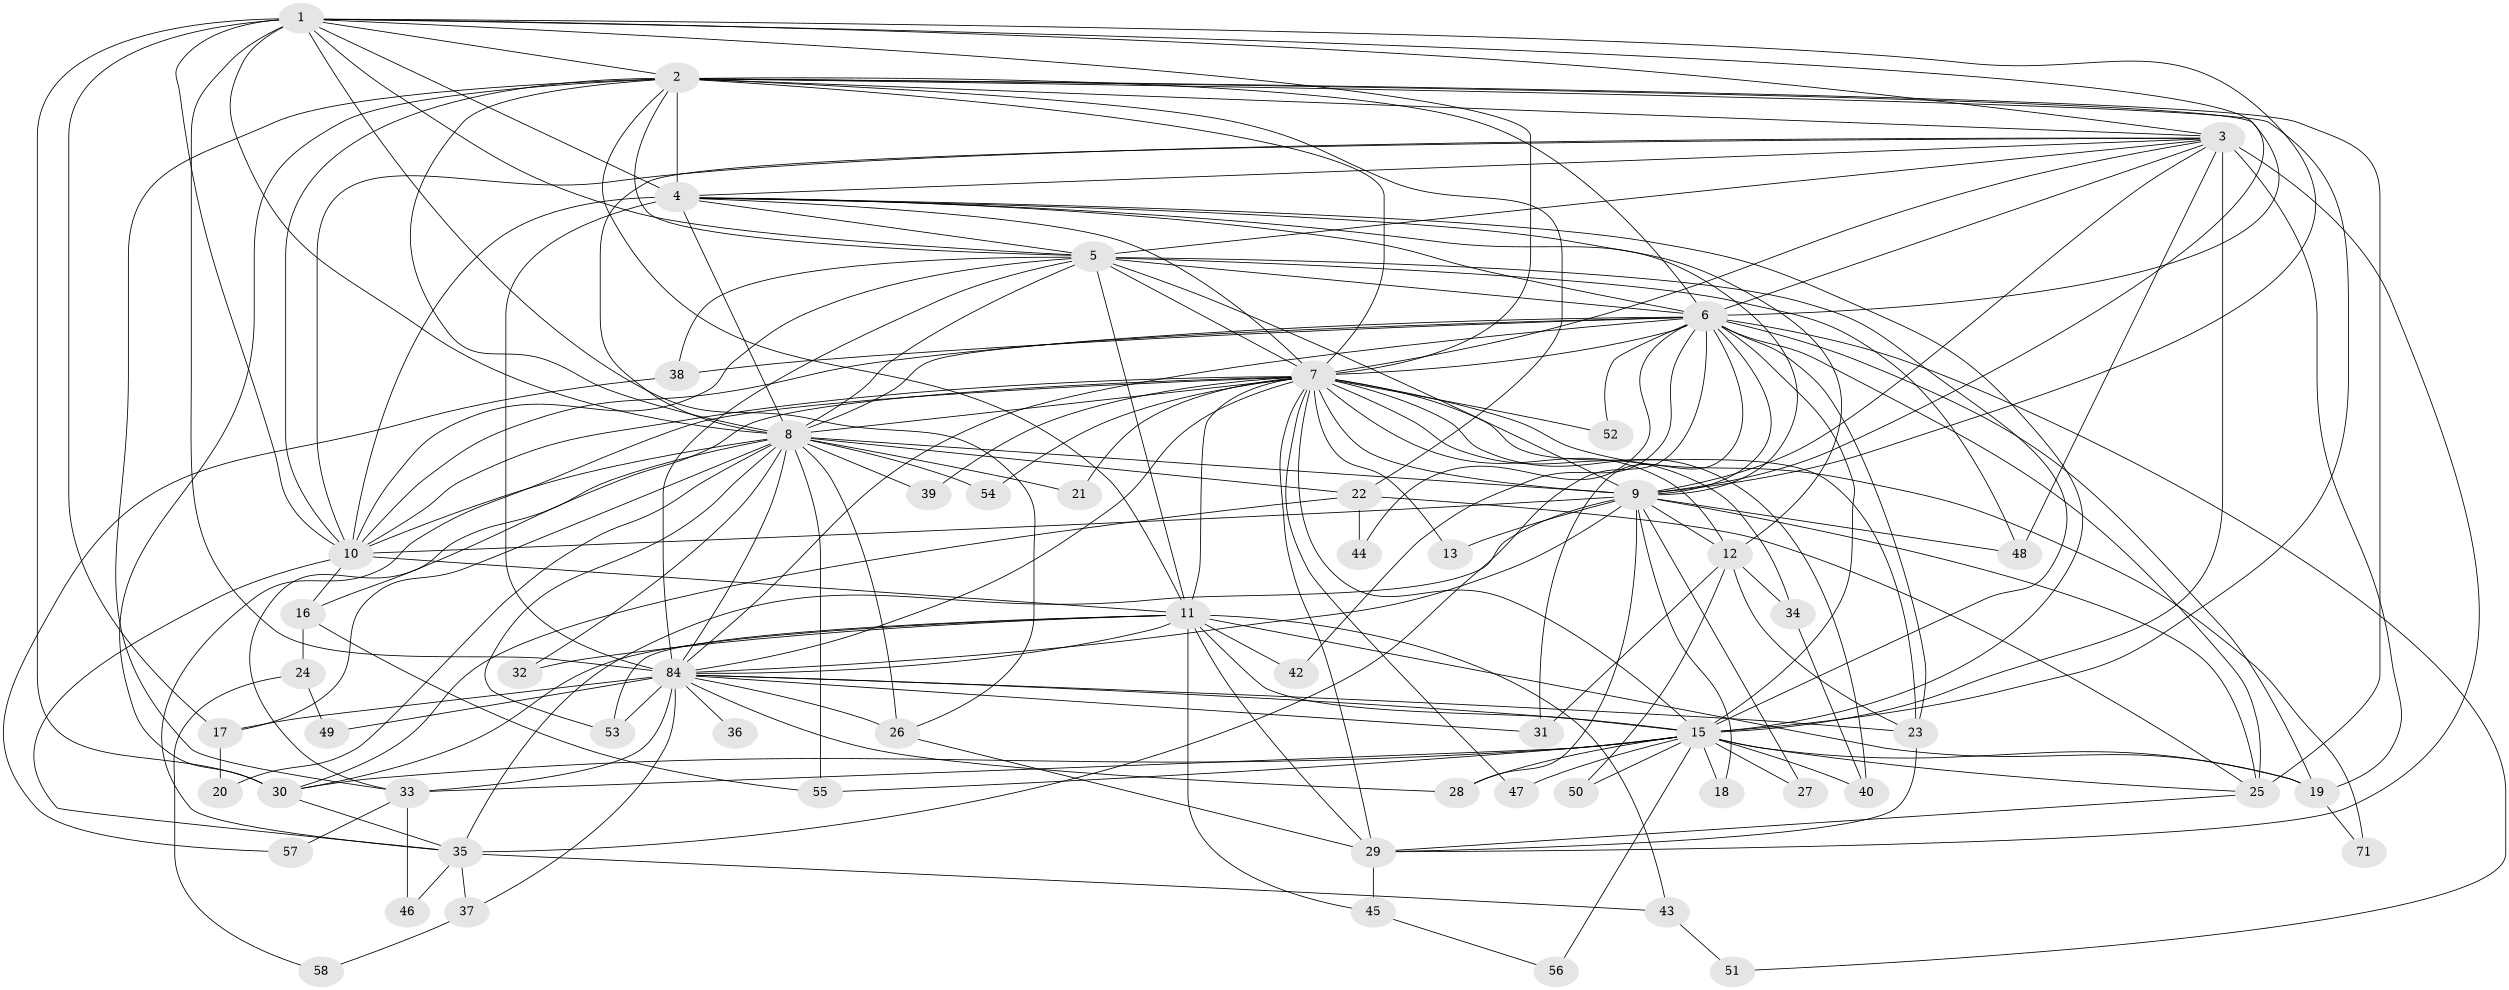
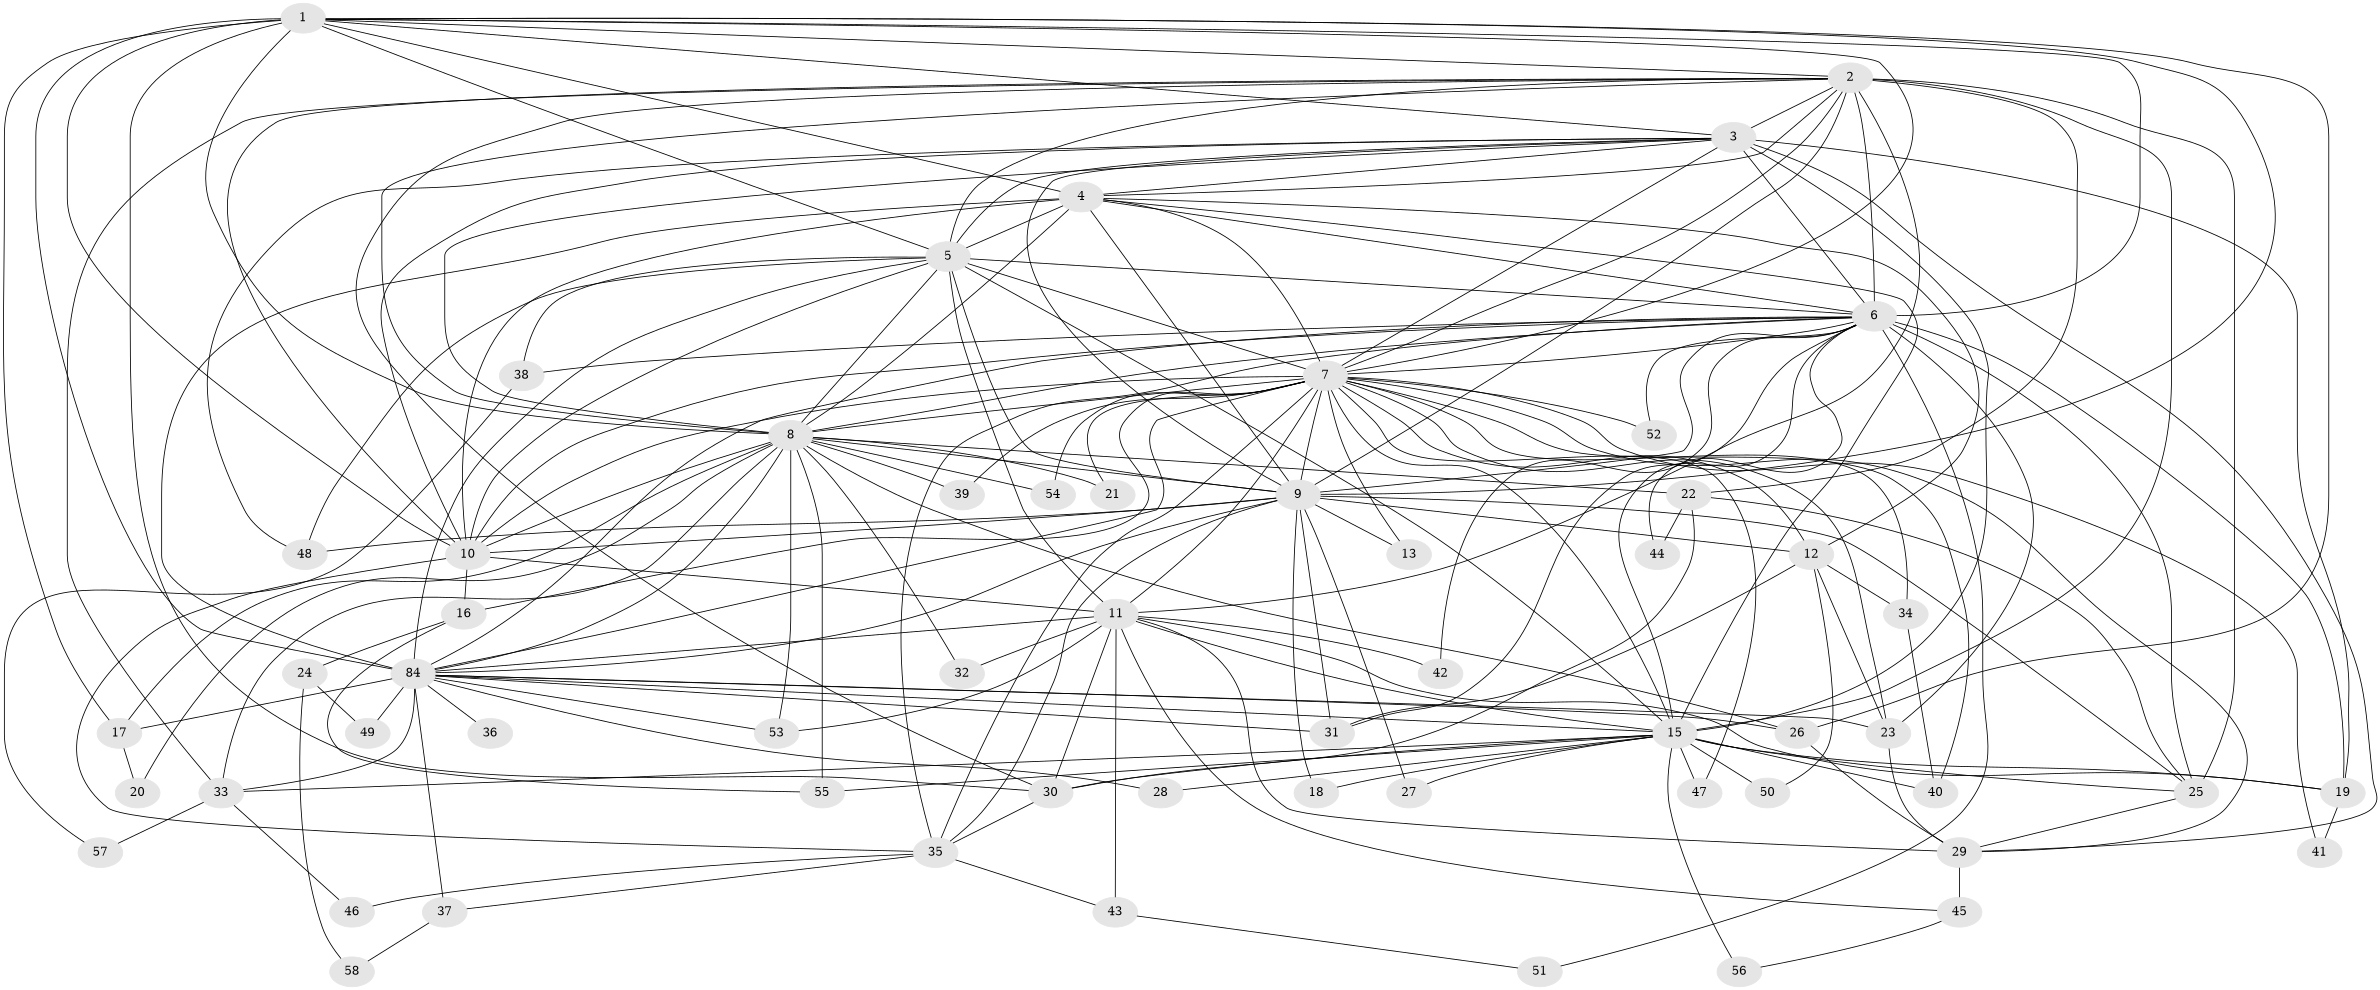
edge "9" -- "28": now "9" -- "31"
node "71": label "71" -> "41"
